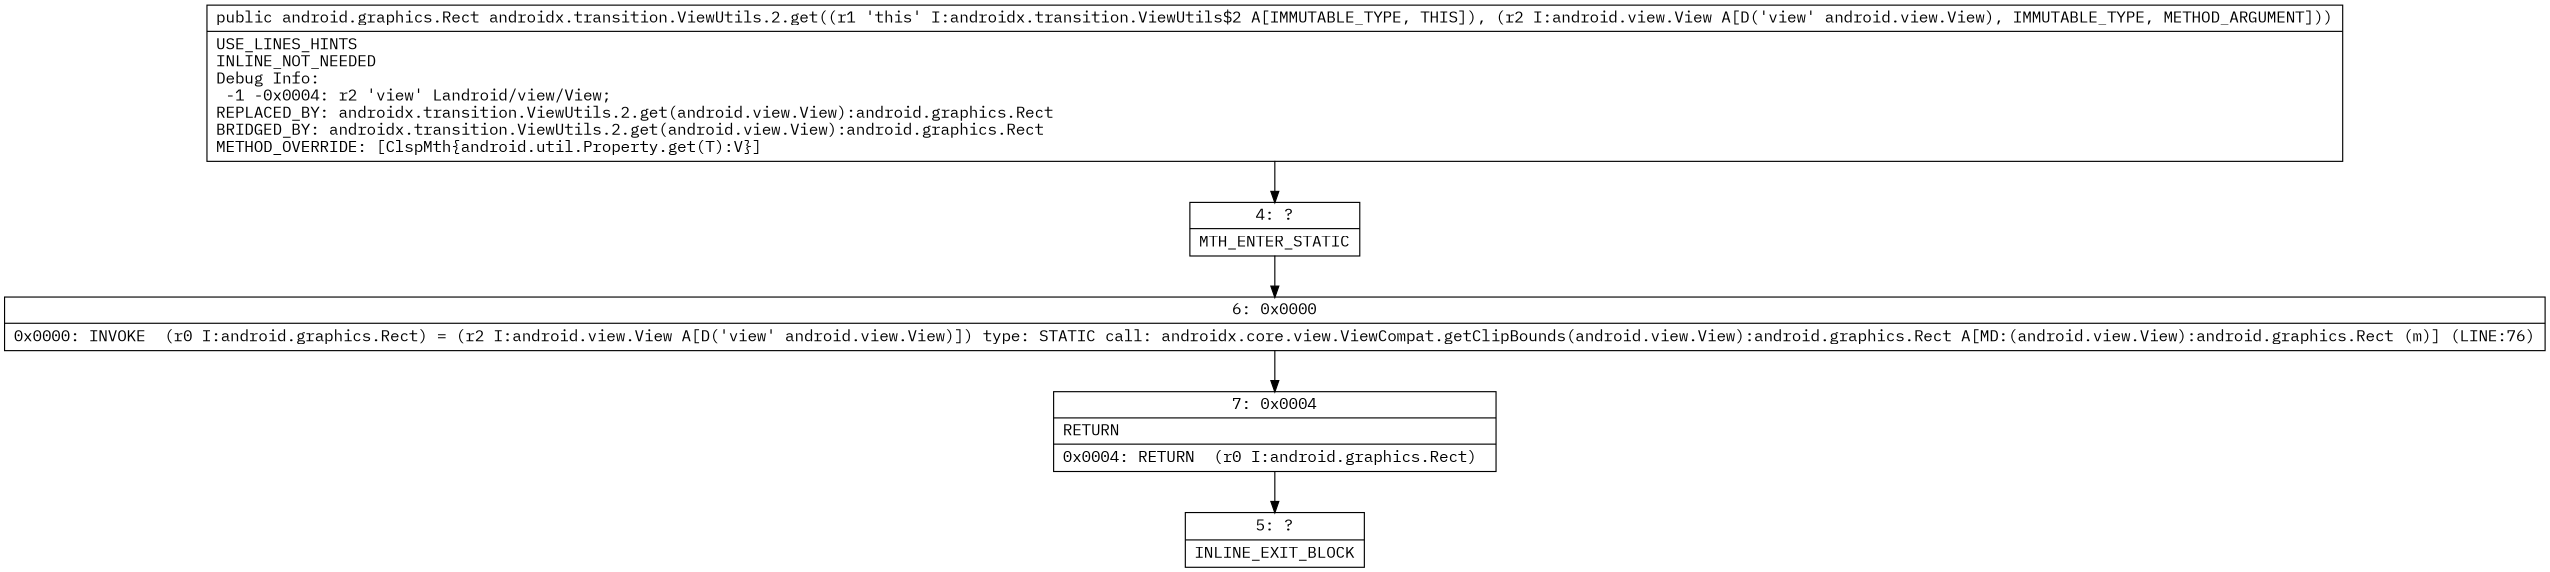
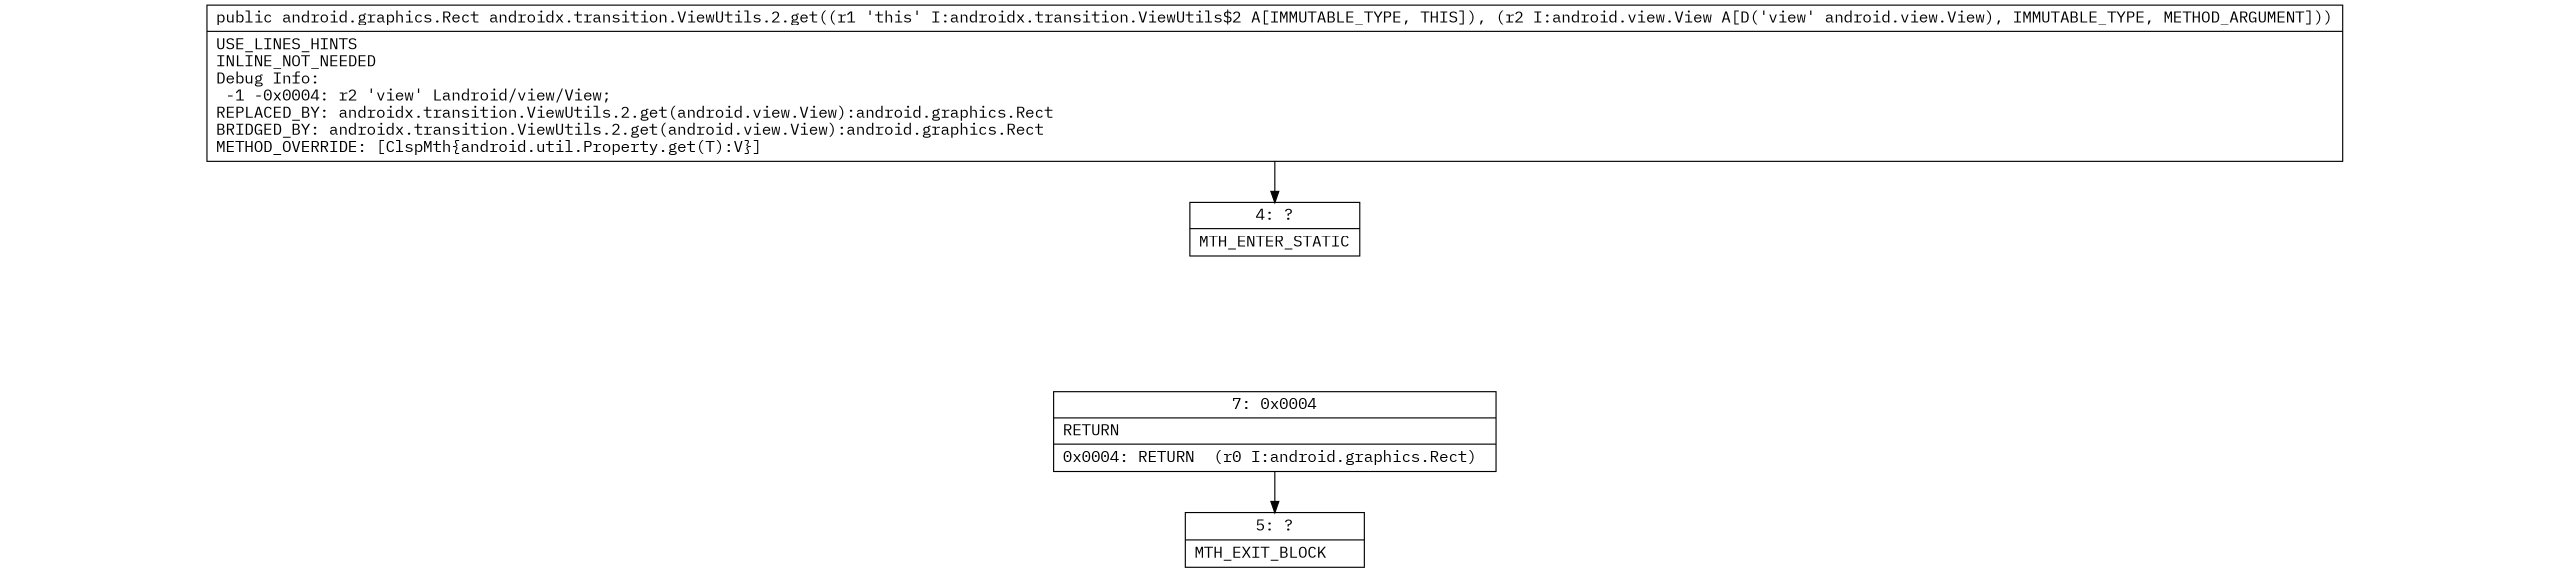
node "6: 0x0000": removed
node "5: ?": text "INLINE_EXIT_BLOCK" -> "MTH_EXIT_BLOCK"
